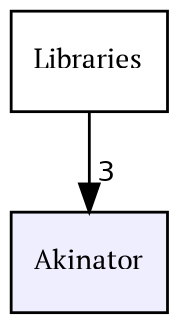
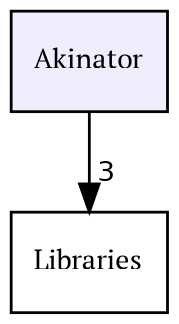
edge "Libraries" -> "Akinator": reversed
